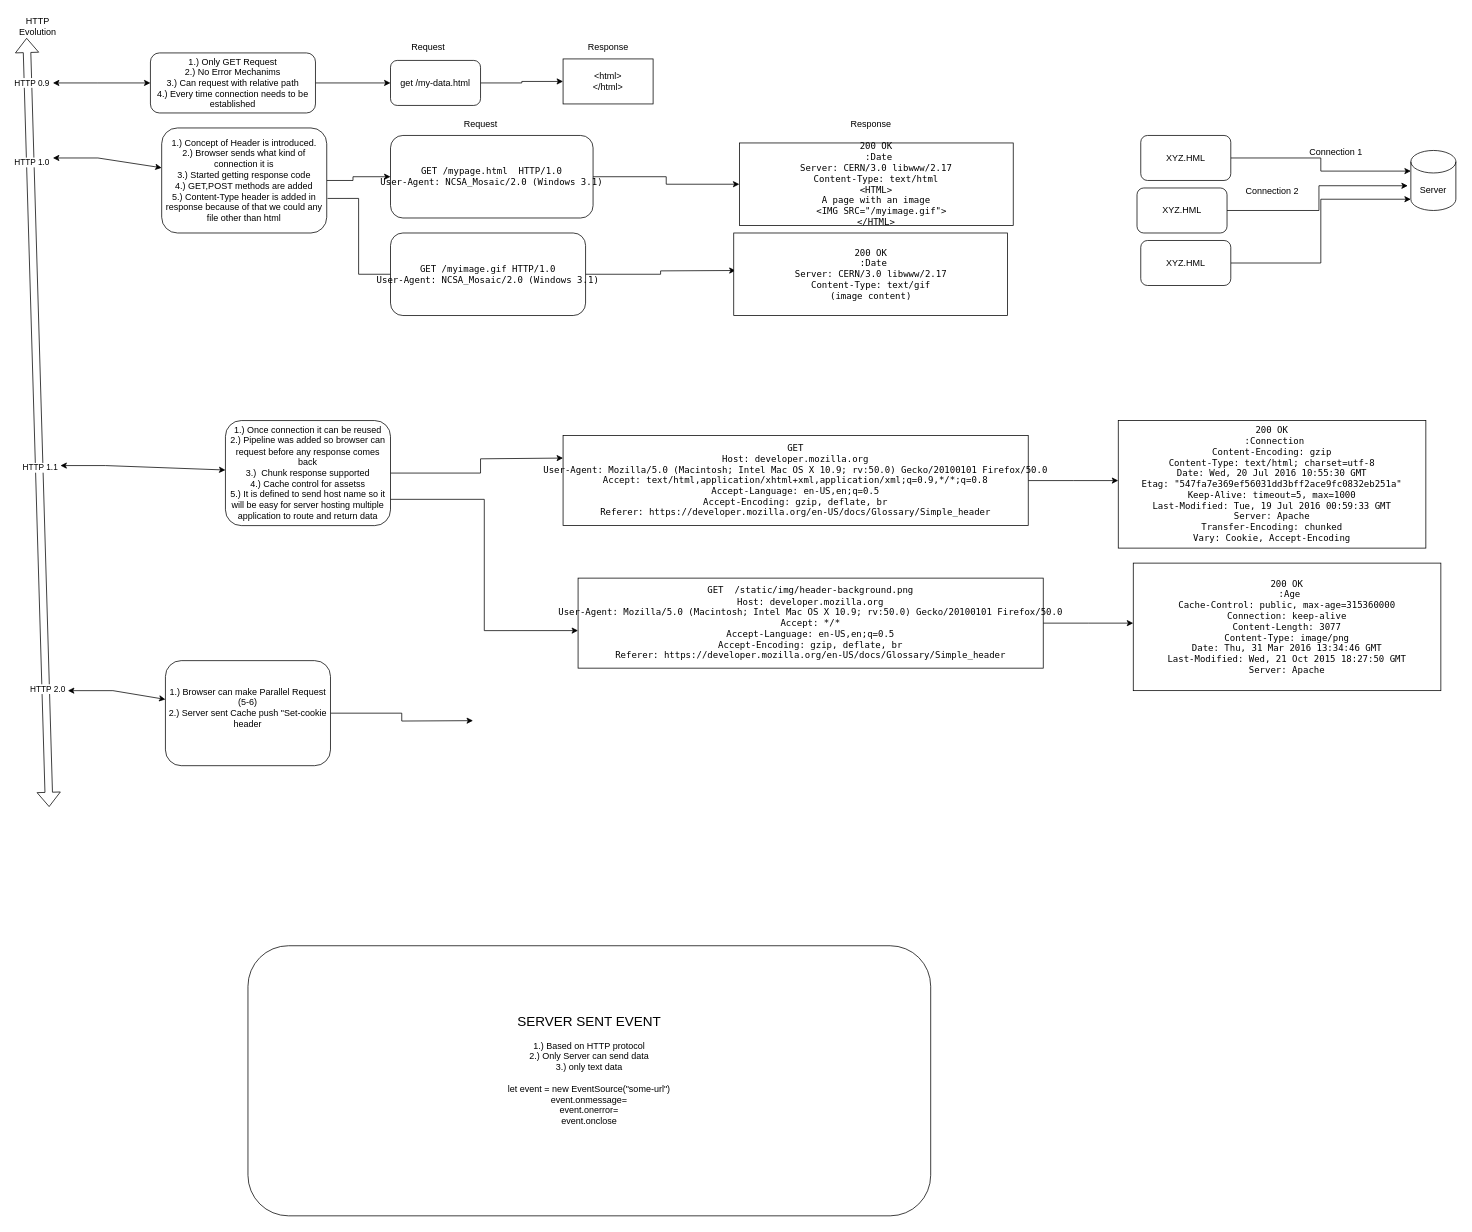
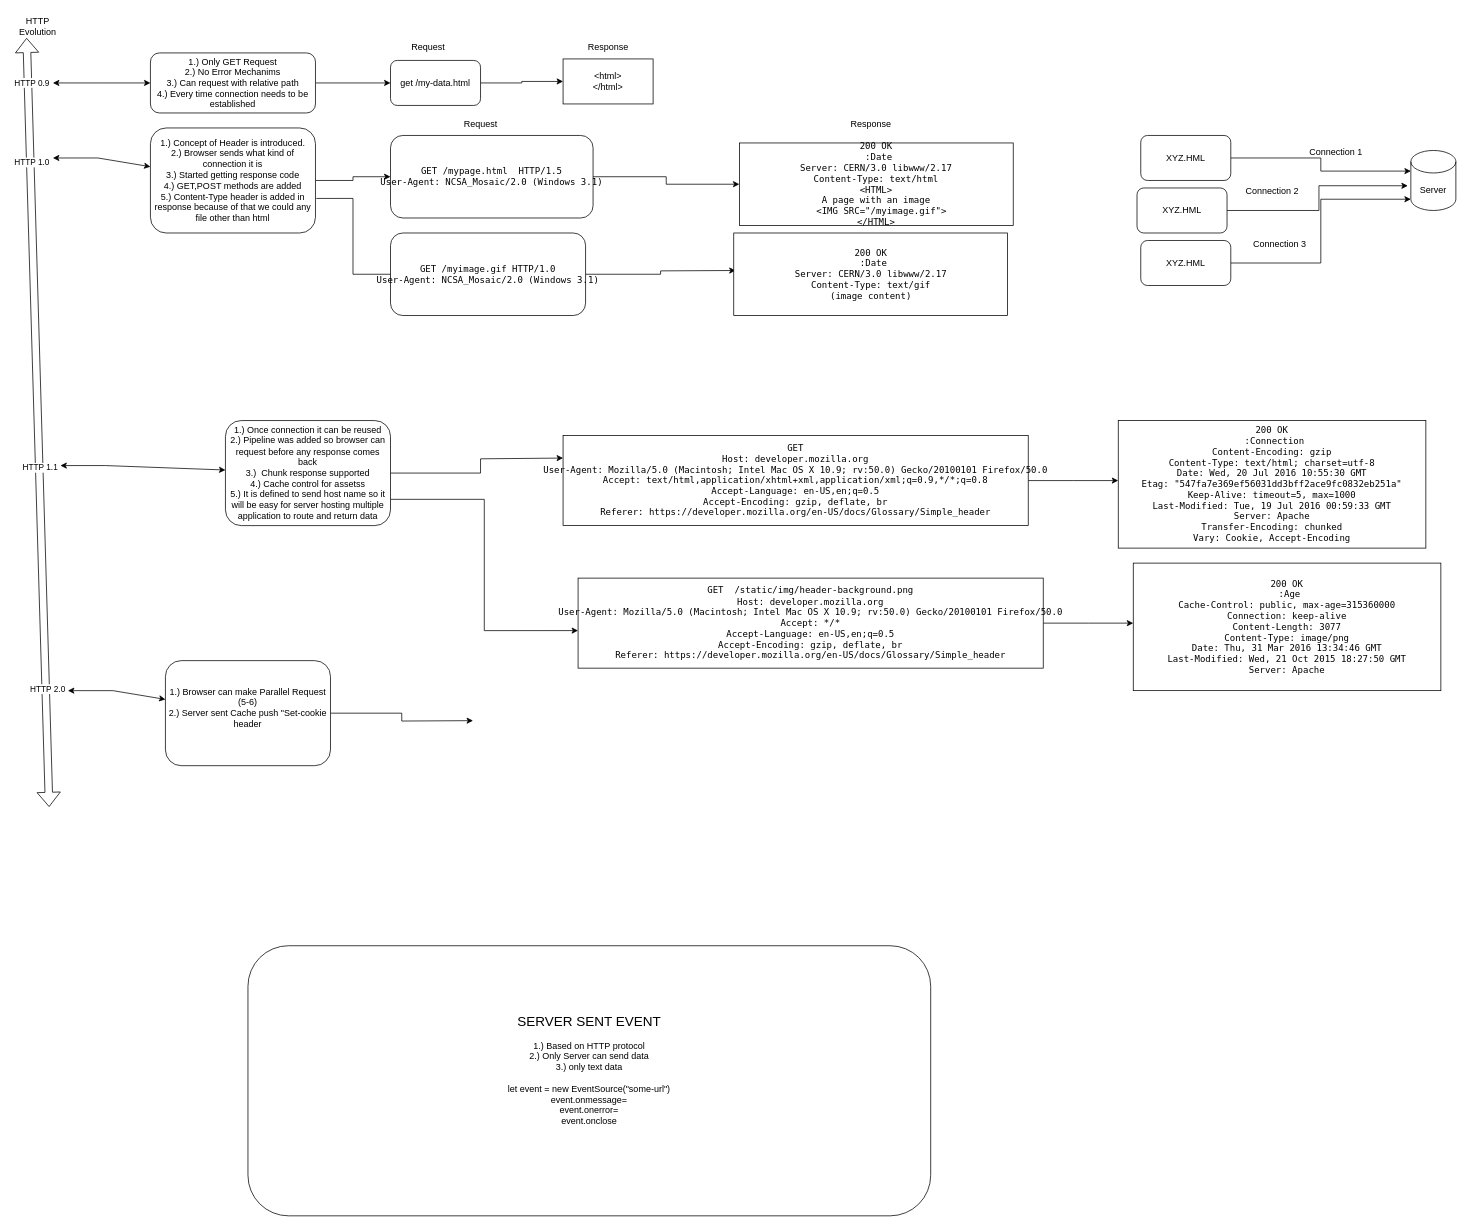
node "GET /mypage.html HTTP/1.0 User-Agent: NCSA_Mosaic/2.0 (Windows 3.1)": label "GET /mypage.html HTTP/1.0 User-Agent: NCSA_Mosaic/2.0 (Windows 3.1)" -> "GET /mypage.html HTTP/1.5 User-Agent: NCSA_Mosaic/2.0 (Windows 3.1)"
node "1.) Concept of Header is introduced. 2.) Browser sends what kind of connection it is 3.) Started getting response code 4.) GET,POST methods are added 5.) Content-Type header is added in response because of that we could any file other than html": moved (244, 180) -> (233, 180)
node "Connection 3": added
